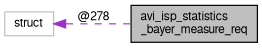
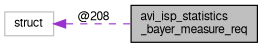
edge "avi_isp_statistics _bayer_measure_req" -> "struct": label " @278" -> " @208"
